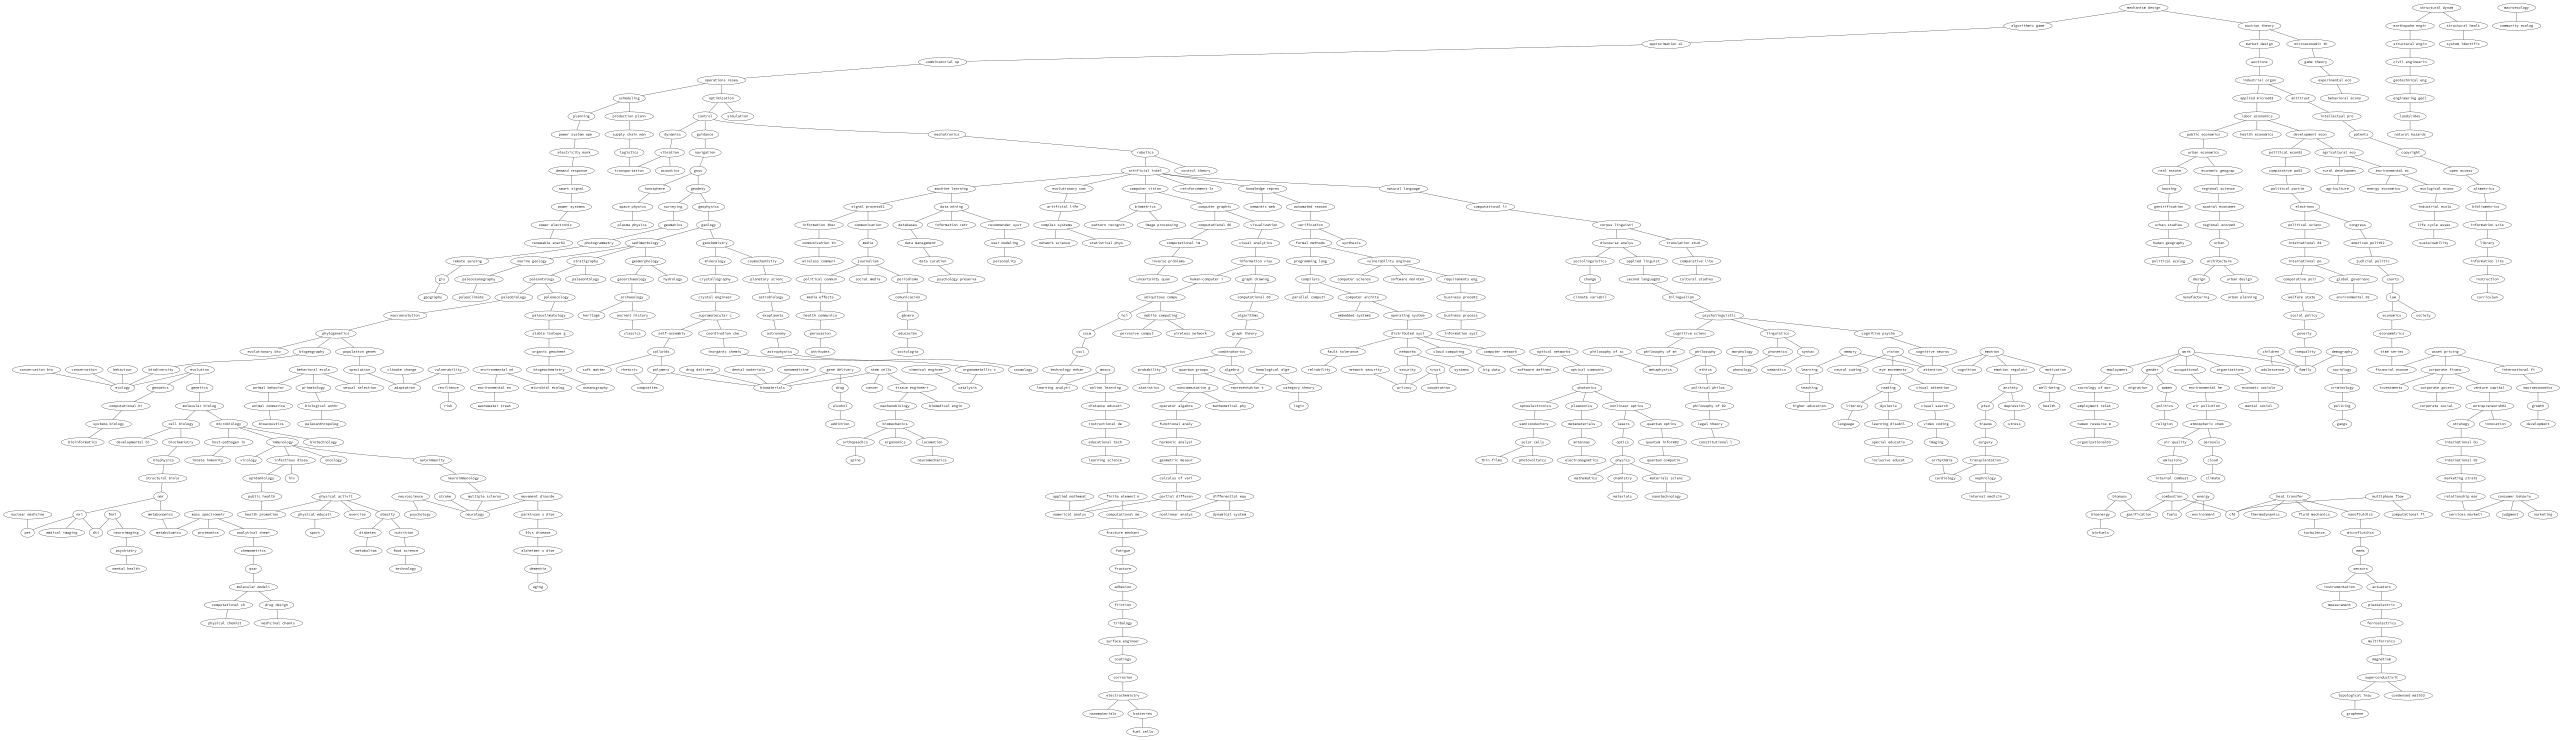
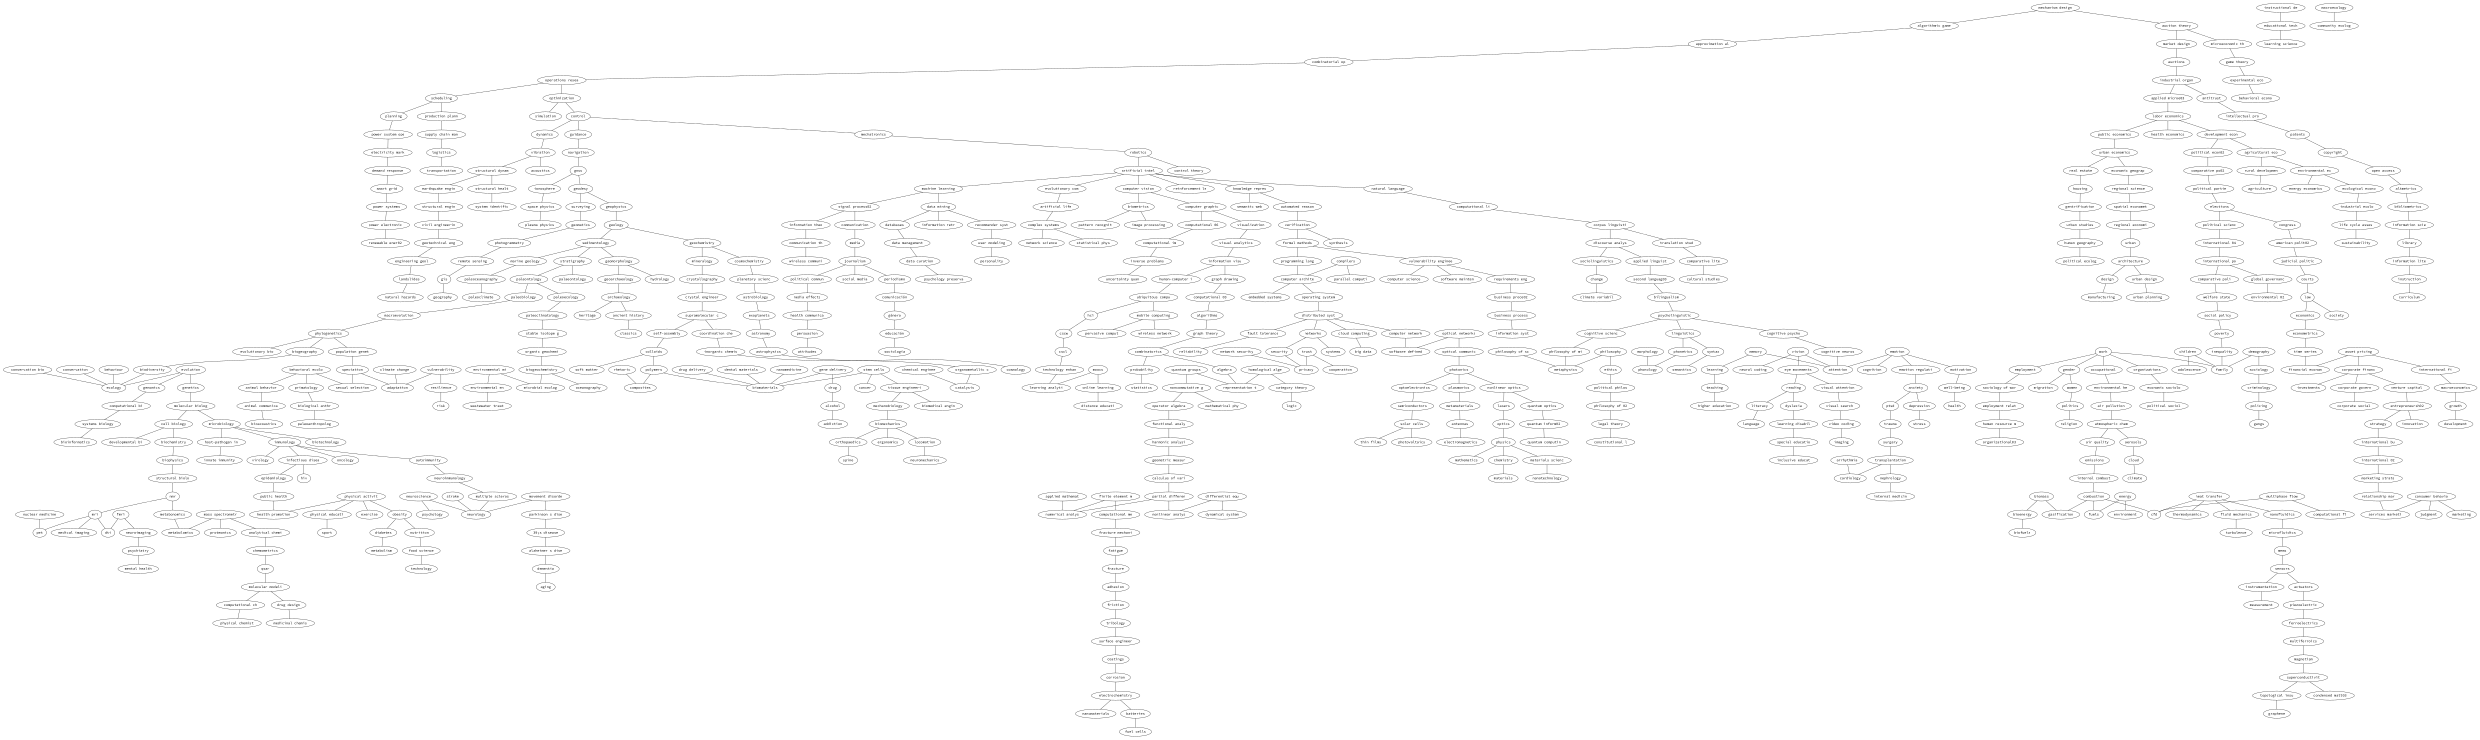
edge "vibration" -- "transportation": now "vibration" -- "structural dynam"
node "smart signal": label "smart signal" -> "smart grid"
edge "programming lang" -- "compilers": now "programming lang" -- "computer archite"
node "mental sociol": label "mental sociol" -> "political sociol"
edge "distance educati" -- "instructional de": removed
